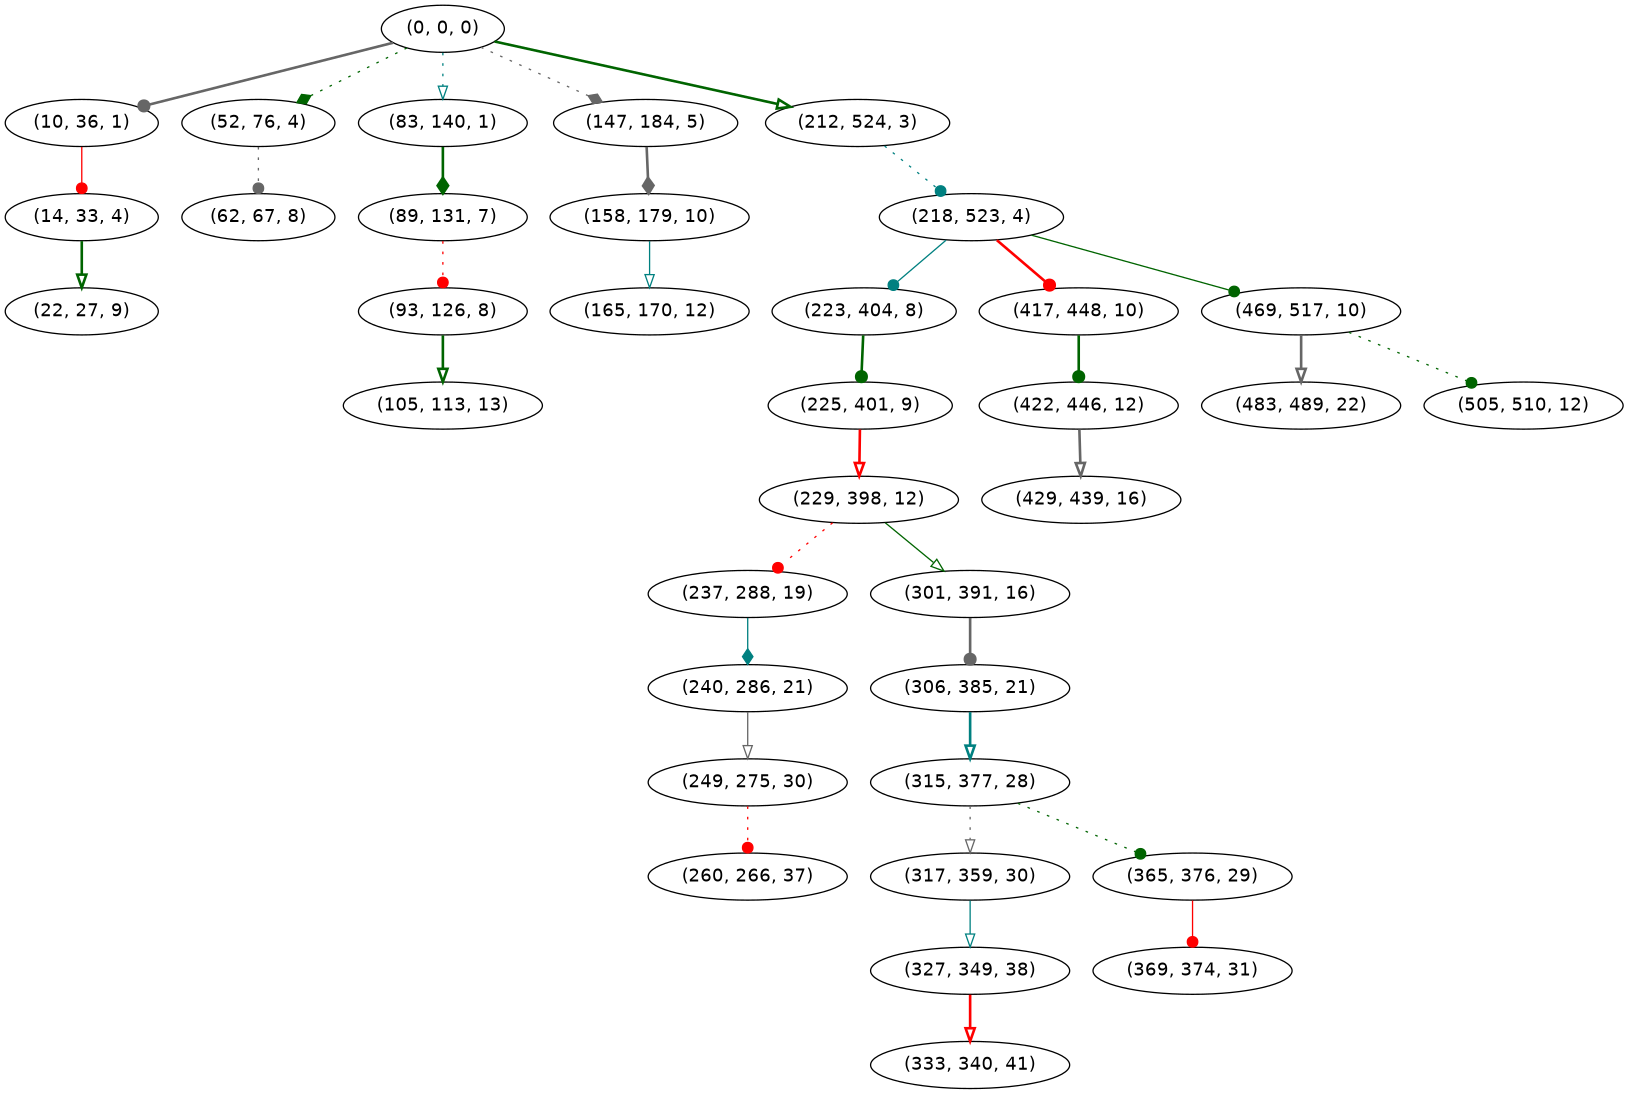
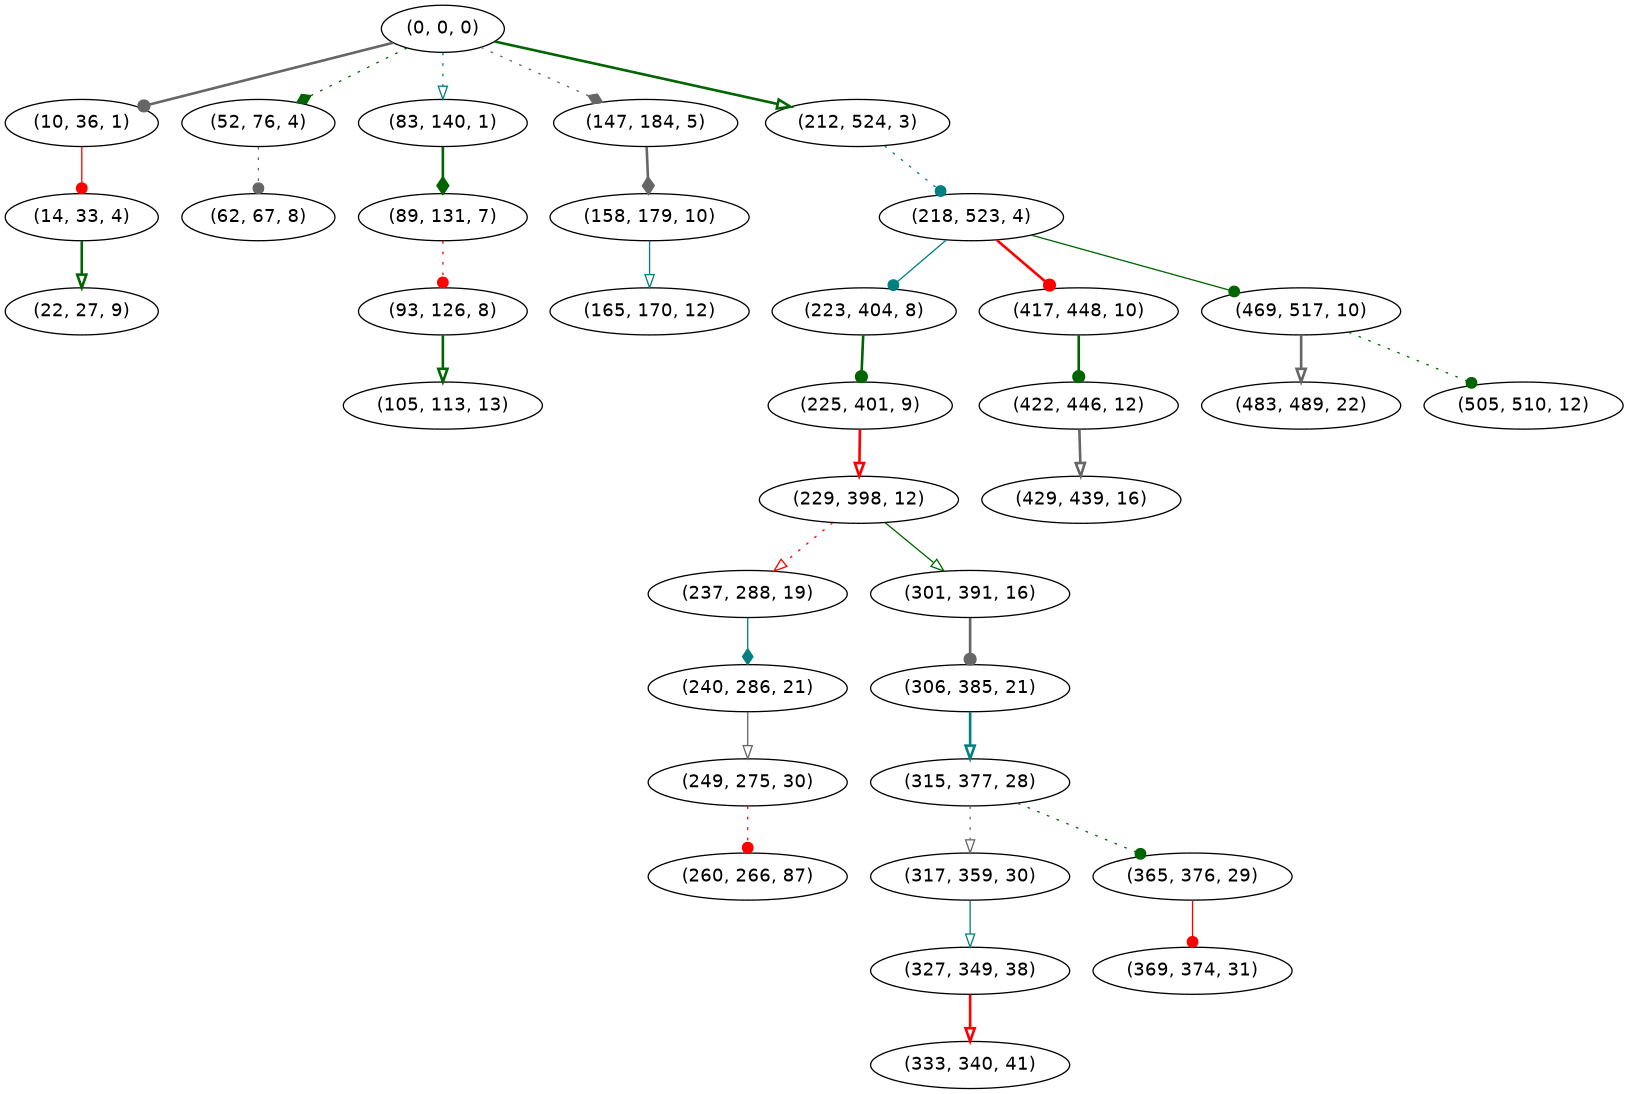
edge "(229, 398, 12)" -> "(237, 288, 19)": arrowhead dot -> onormal
node "(260, 266, 37)": label "(260, 266, 37)" -> "(260, 266, 87)"
